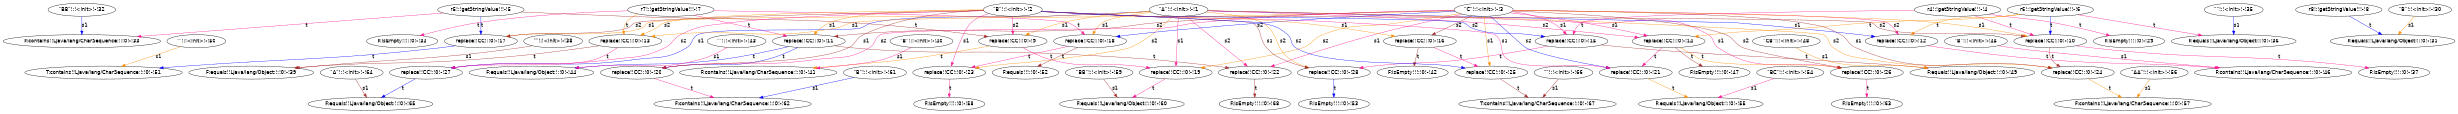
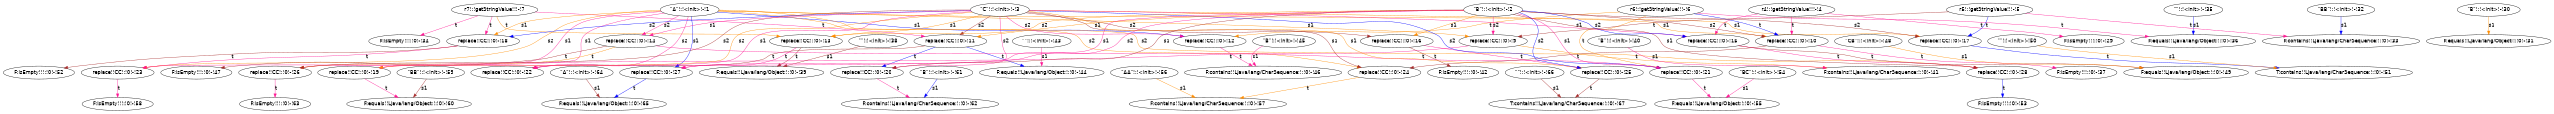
node "r8!:!getStringValue!!!-!8": removed
edge "r6!:!getStringValue!!!-!6" -> "replace!!CC!:!0!-!14": now "r6!:!getStringValue!!!-!6" -> "replace!!CC!:!0!-!21"
node "F:equals!!!:!0!-!52": label "F:equals!!!:!0!-!52" -> "F:isEmpty!!!:!0!-!52"
edge "replace!!CC!:!0!-!21" -> "F:equals!!Ljava/lang/Object;!:!0!-!55": color darkorange -> deeppink
node "F:isEmpty!!!:!0!-!68": removed
